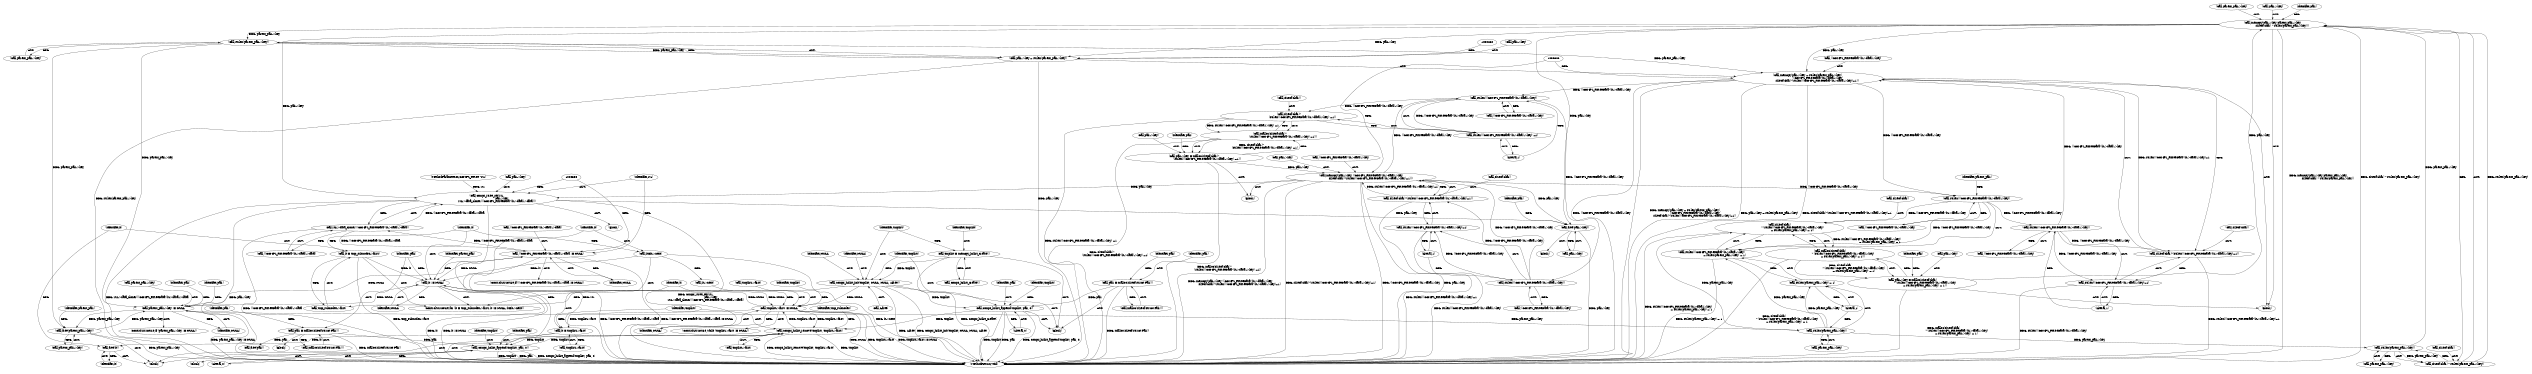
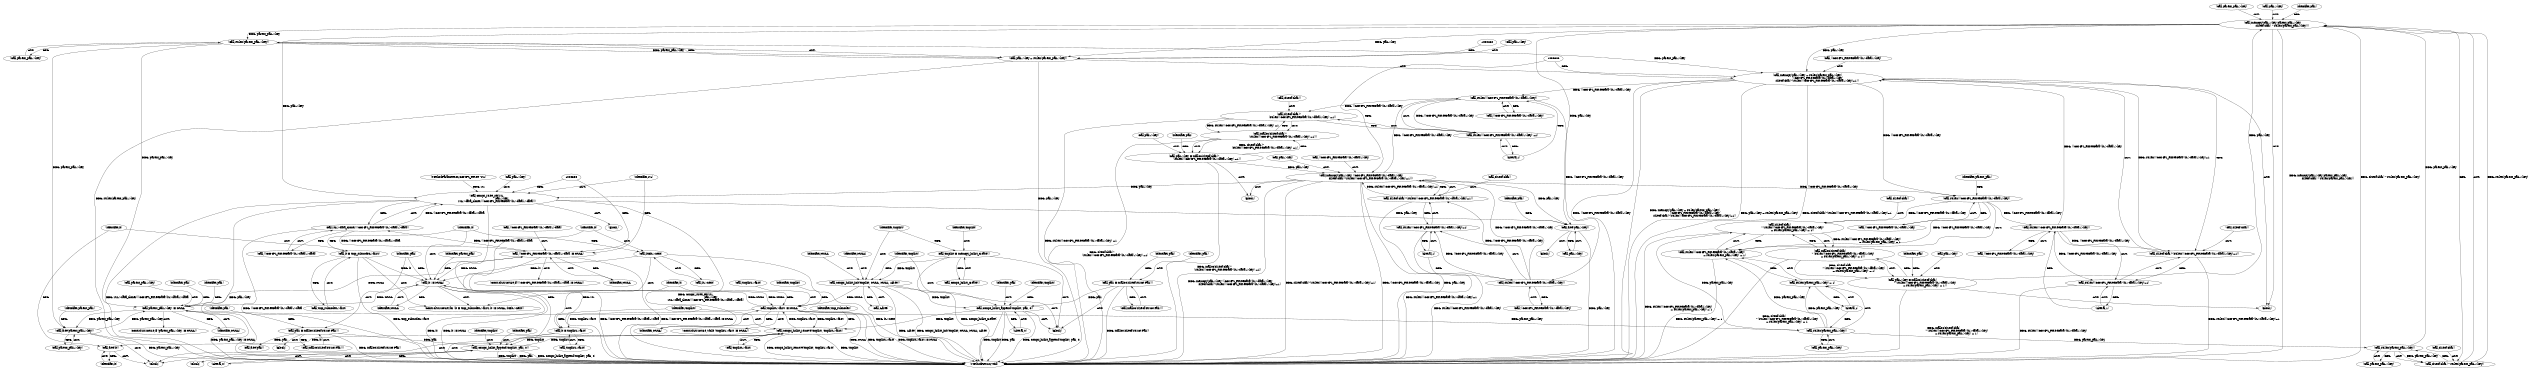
edge "(Call,it->next)" -> "(Call,tmplist->first != NULL)": now "(Call,it->next)" -> "(Call,it=it->next)"
edge "(Call,comps_hslist_init(tmplist, NULL, NULL, &free))" -> "(Call,tmp_subnodes->first)": now "(Call,comps_hslist_init(tmplist, NULL, NULL, &free))" -> "(Call,&free)"
